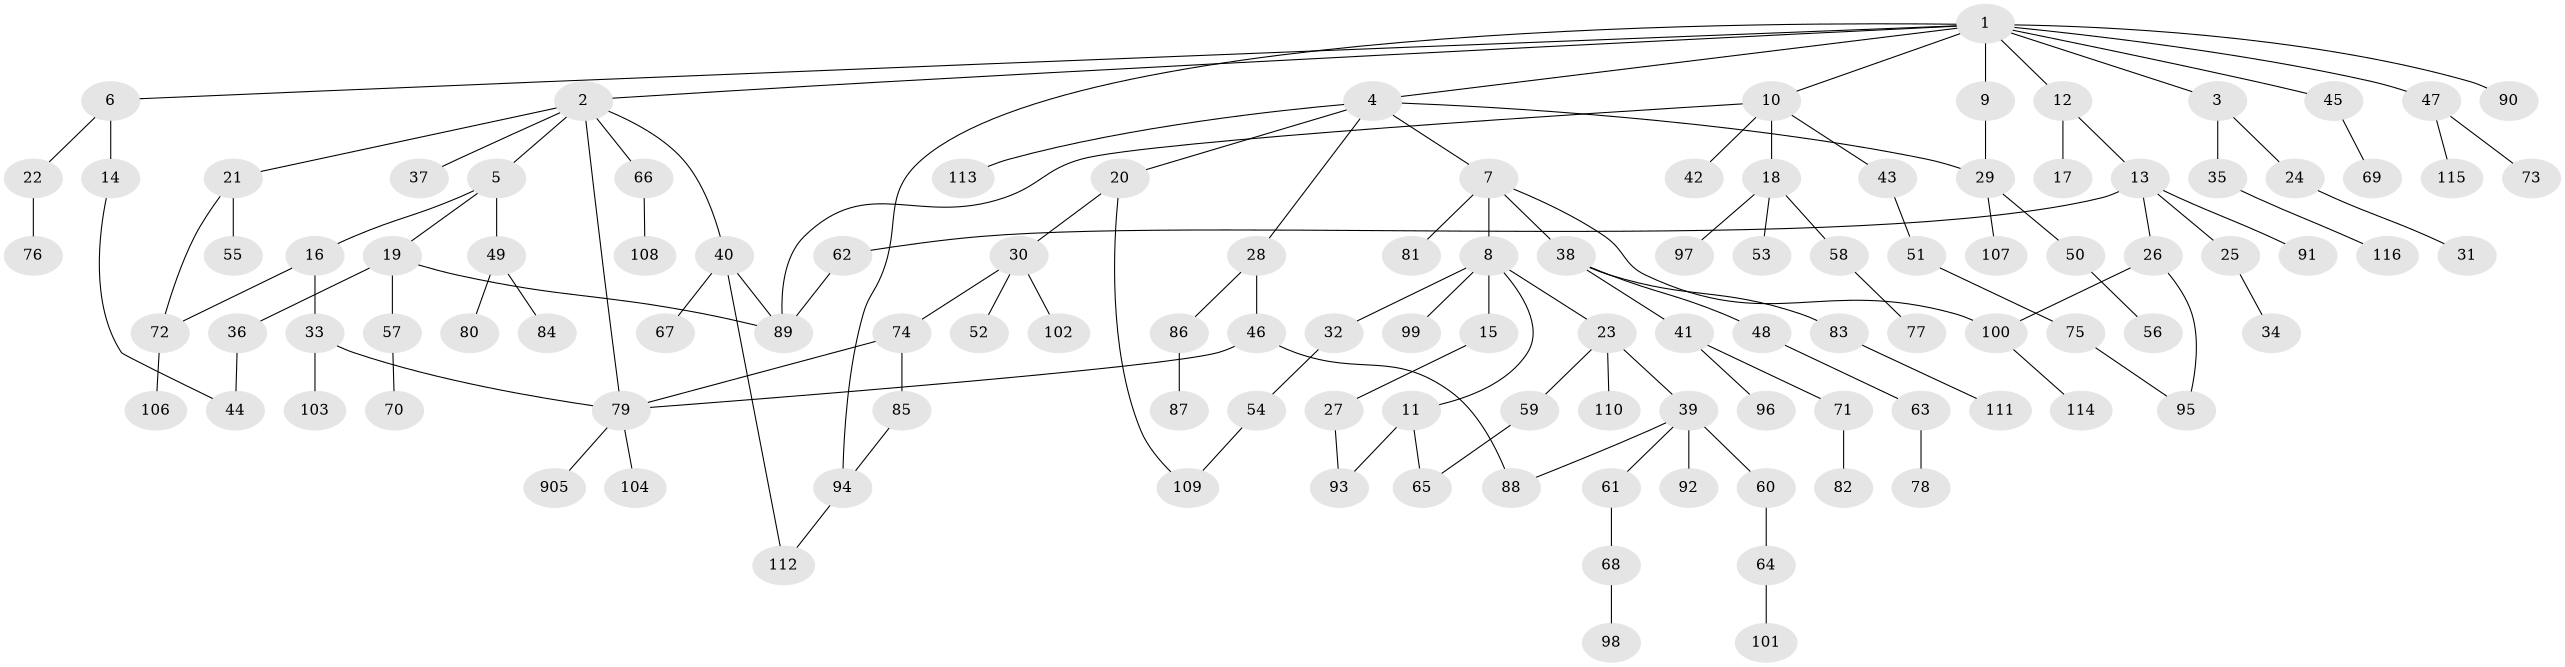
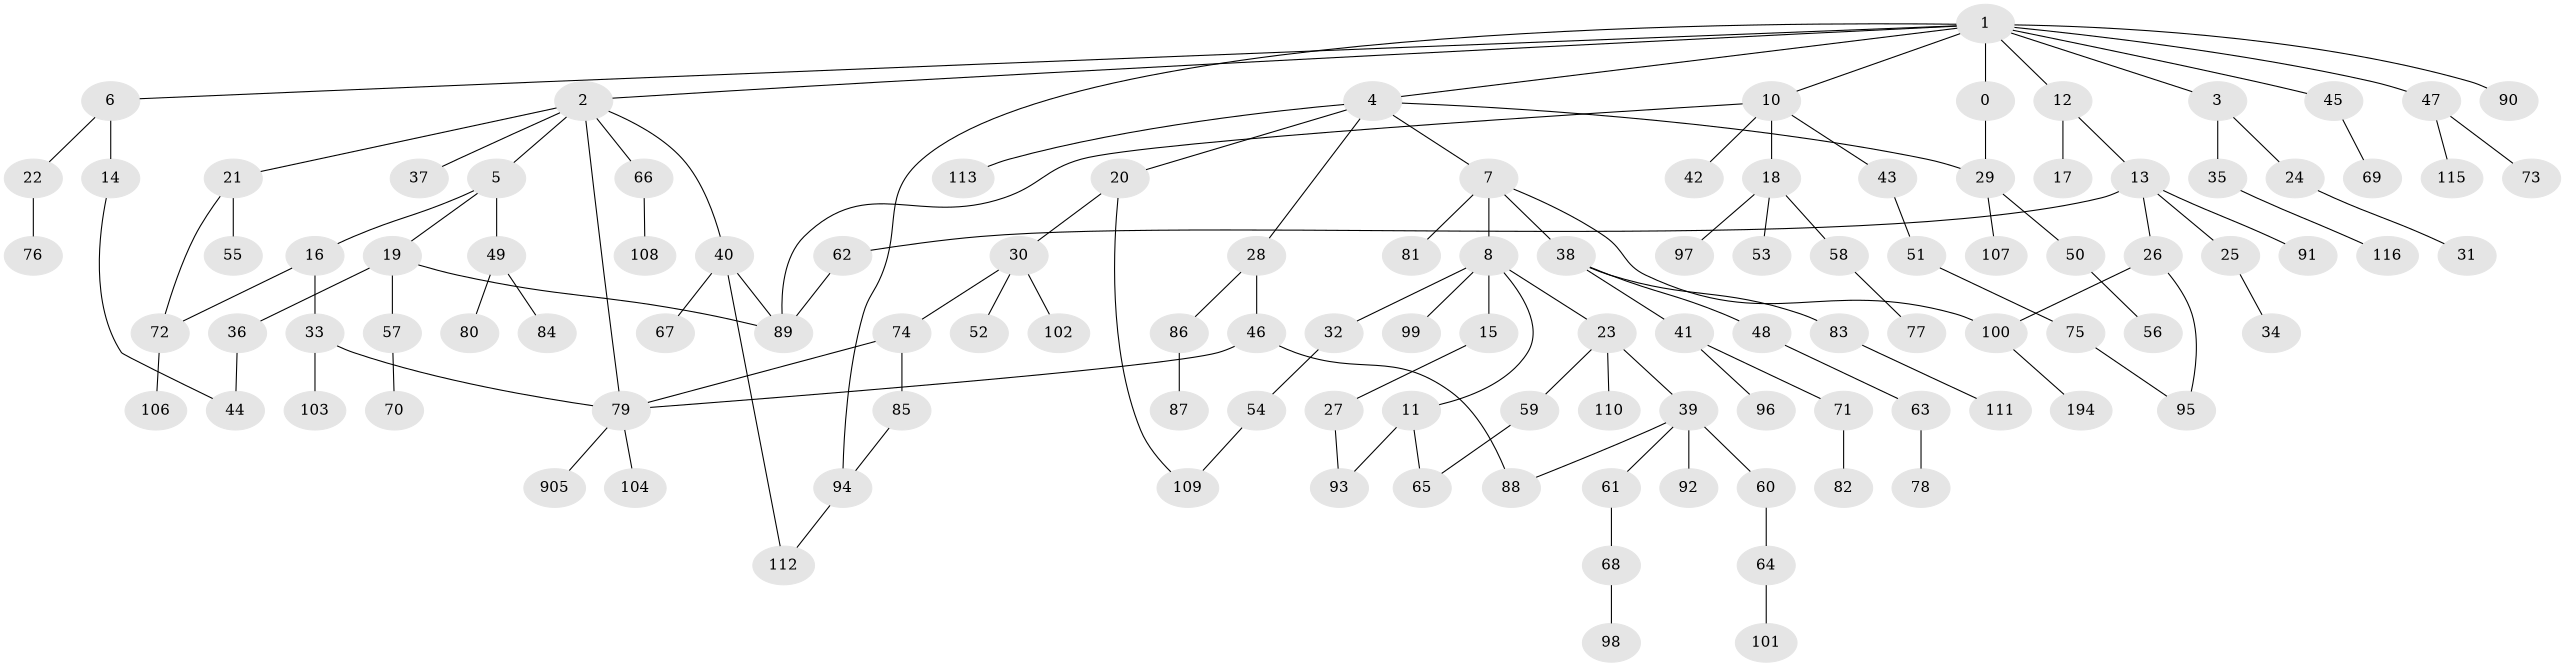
node "9": label "9" -> "0"
node "114": label "114" -> "194"
